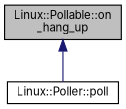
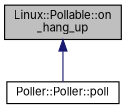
node "Linux::Poller::poll": label "Linux::Poller::poll" -> "Poller::Poller::poll"
